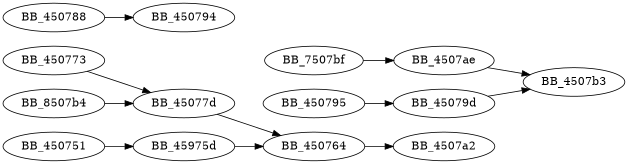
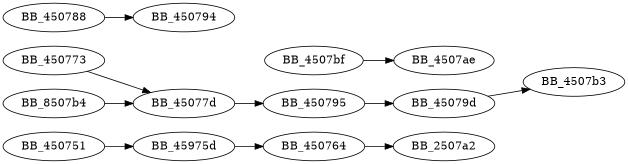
node "BB_7507bf": label "BB_7507bf" -> "BB_4507bf"
edge "BB_4507ae" -> "BB_4507b3": removed
edge "BB_45077d" -> "BB_450764": now "BB_45077d" -> "BB_450795"
node "BB_4507a2": label "BB_4507a2" -> "BB_2507a2"
